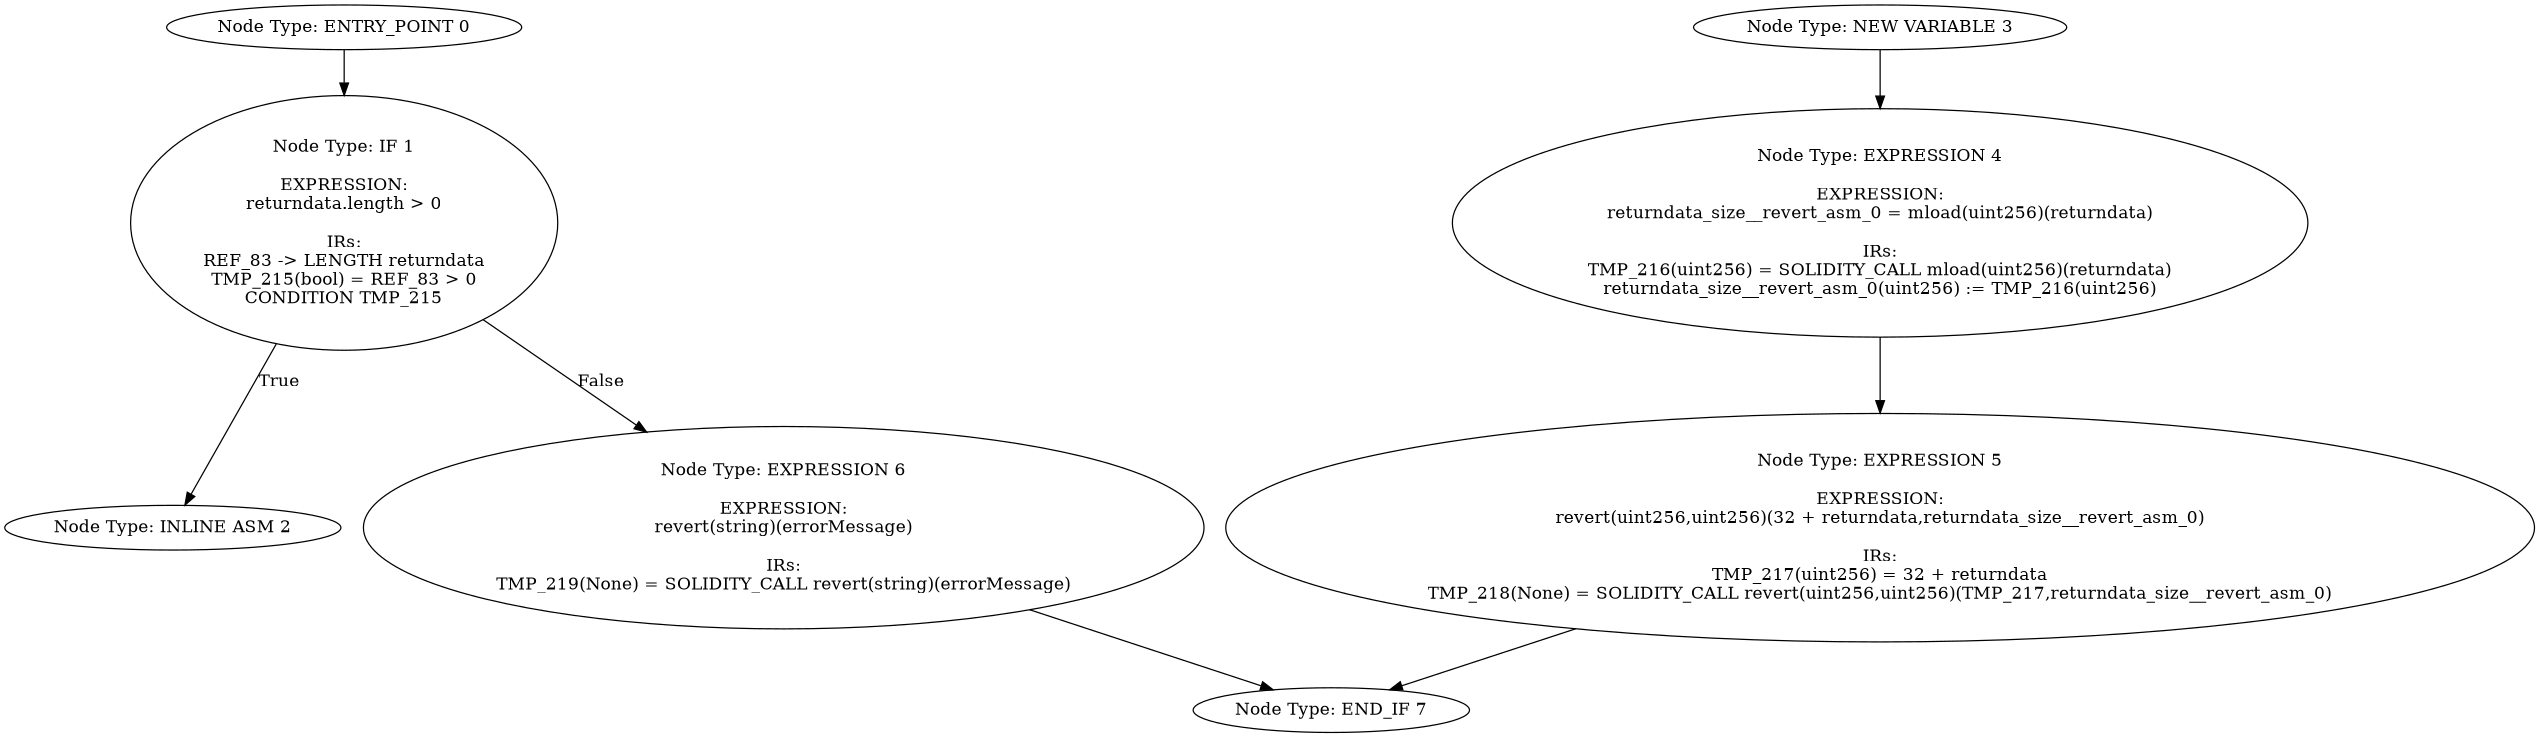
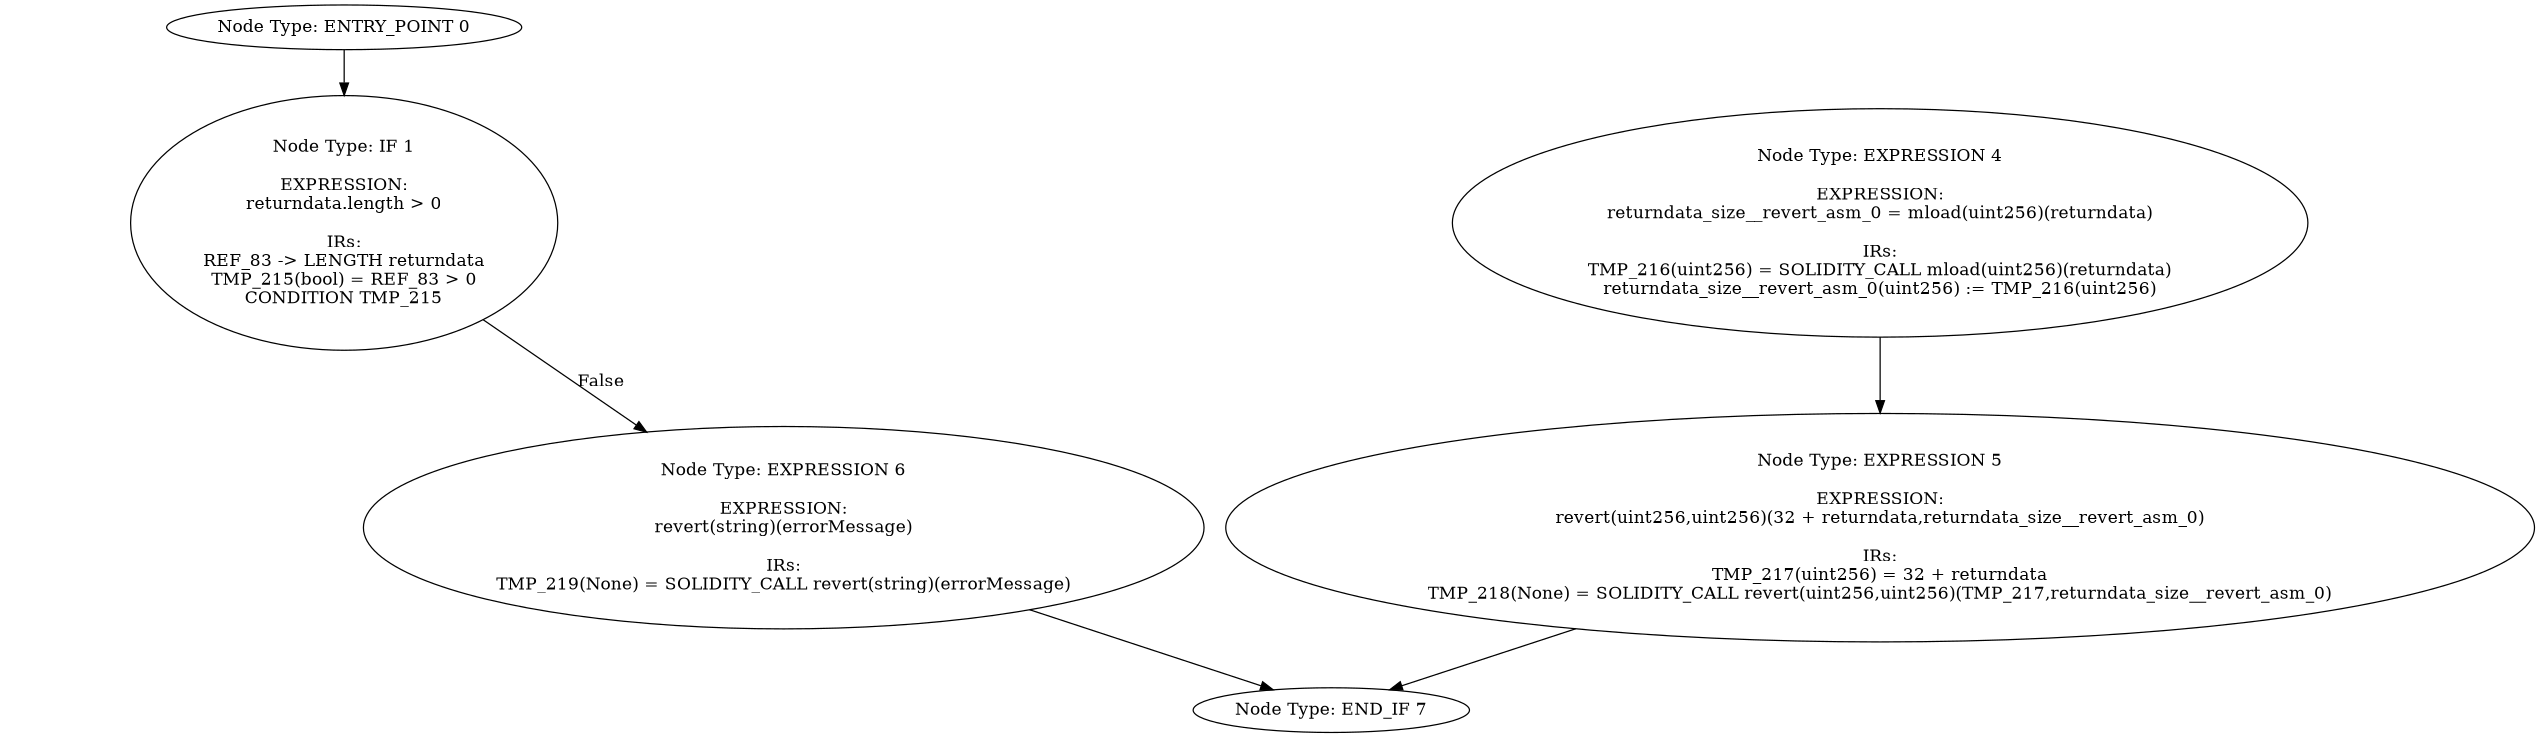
node "Node Type: NEW VARIABLE 3": removed
node "Node Type: INLINE ASM 2": removed
